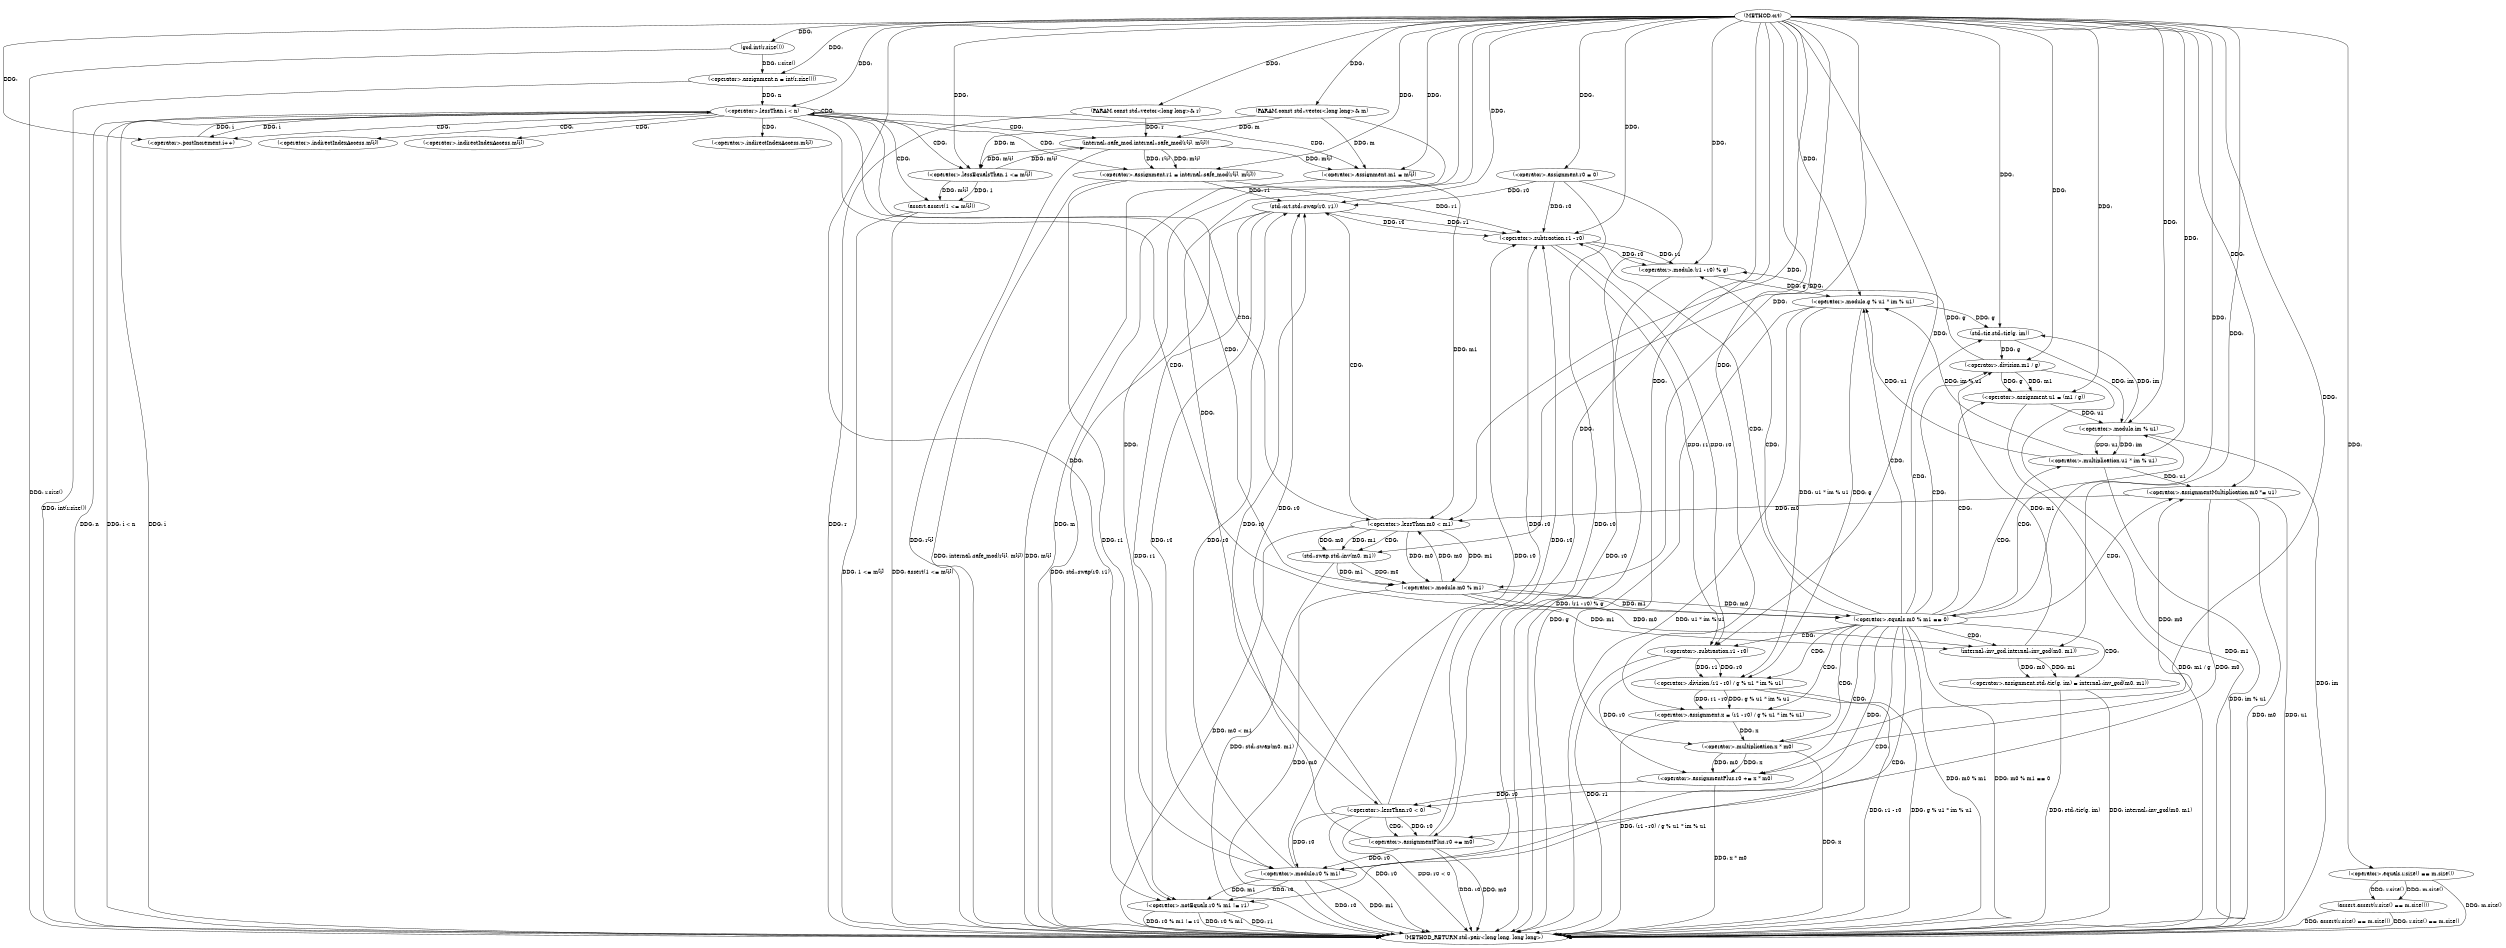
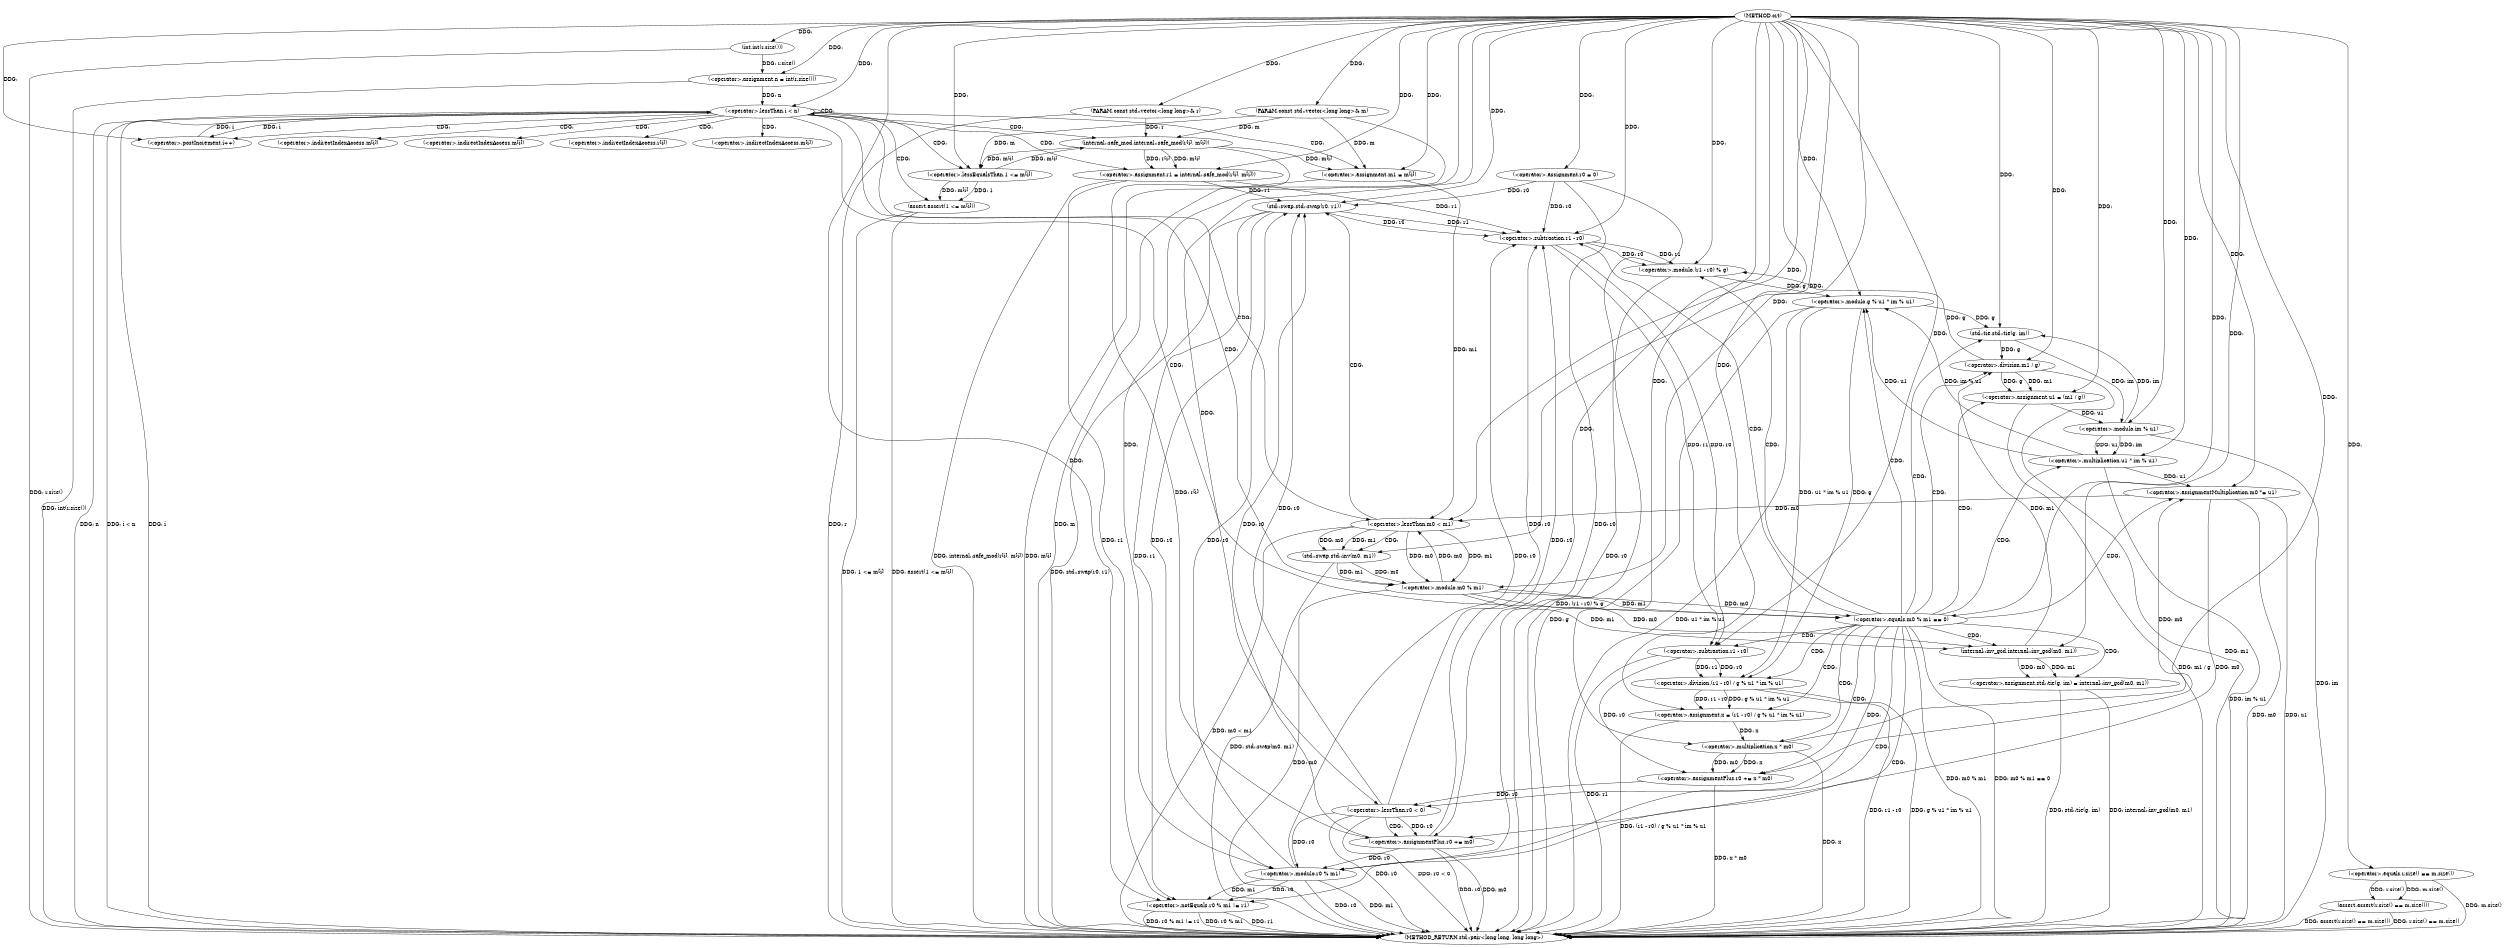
node "(gcd,int(r.size()))": label "(gcd,int(r.size()))" -> "(int,int(r.size()))"
node "(<operator>.indirectIndexAccess,r[i])": added
node "(std::crt,std::swap(r0, r1))": label "(std::crt,std::swap(r0, r1))" -> "(std::swap,std::swap(r0, r1))"
edge "(<operator>.equals,m0 % m1 == 0)" -> "(<operator>.modulo,im % u1)": removed, label "CDG:"
edge "(internal::safe_mod,internal::safe_mod(r[i], m[i]))" -> "(METHOD_RETURN,std::pair<long long, long long>)": now "(internal::safe_mod,internal::safe_mod(r[i], m[i]))" -> "(<operator>.assignmentPlus,r0 += m0)"
